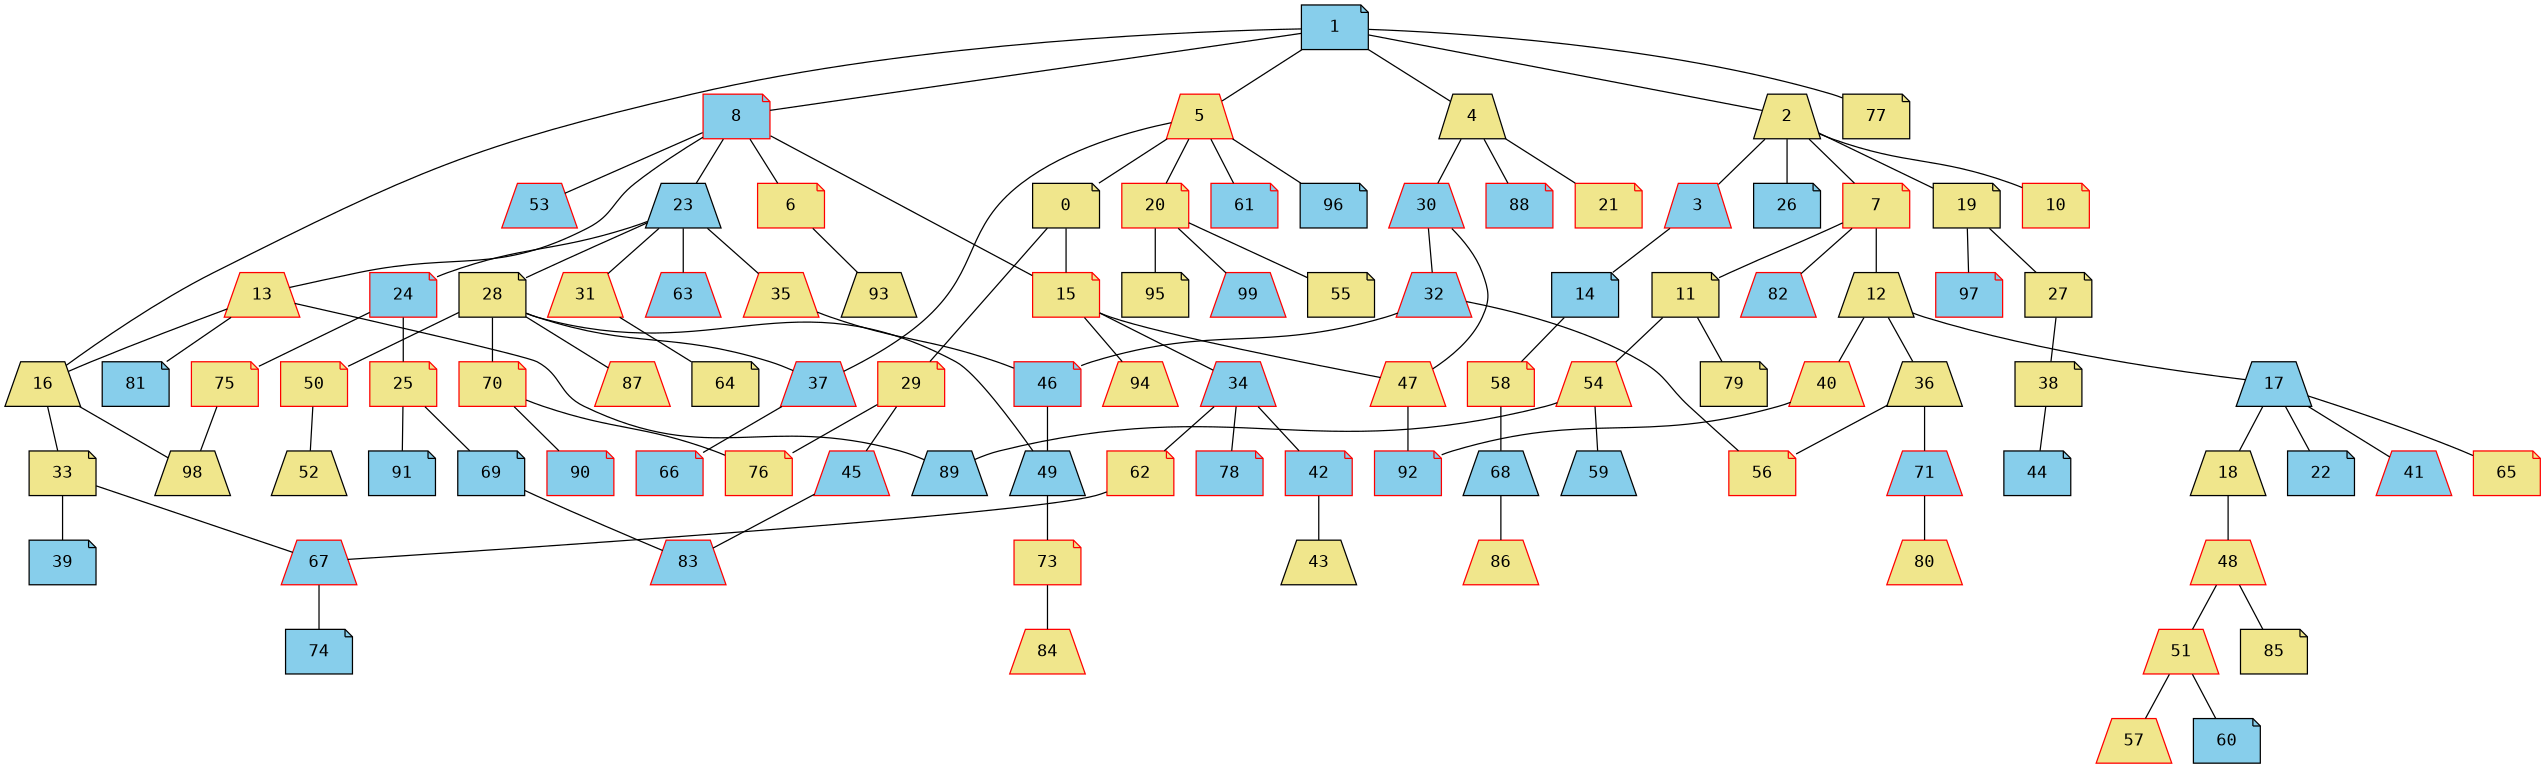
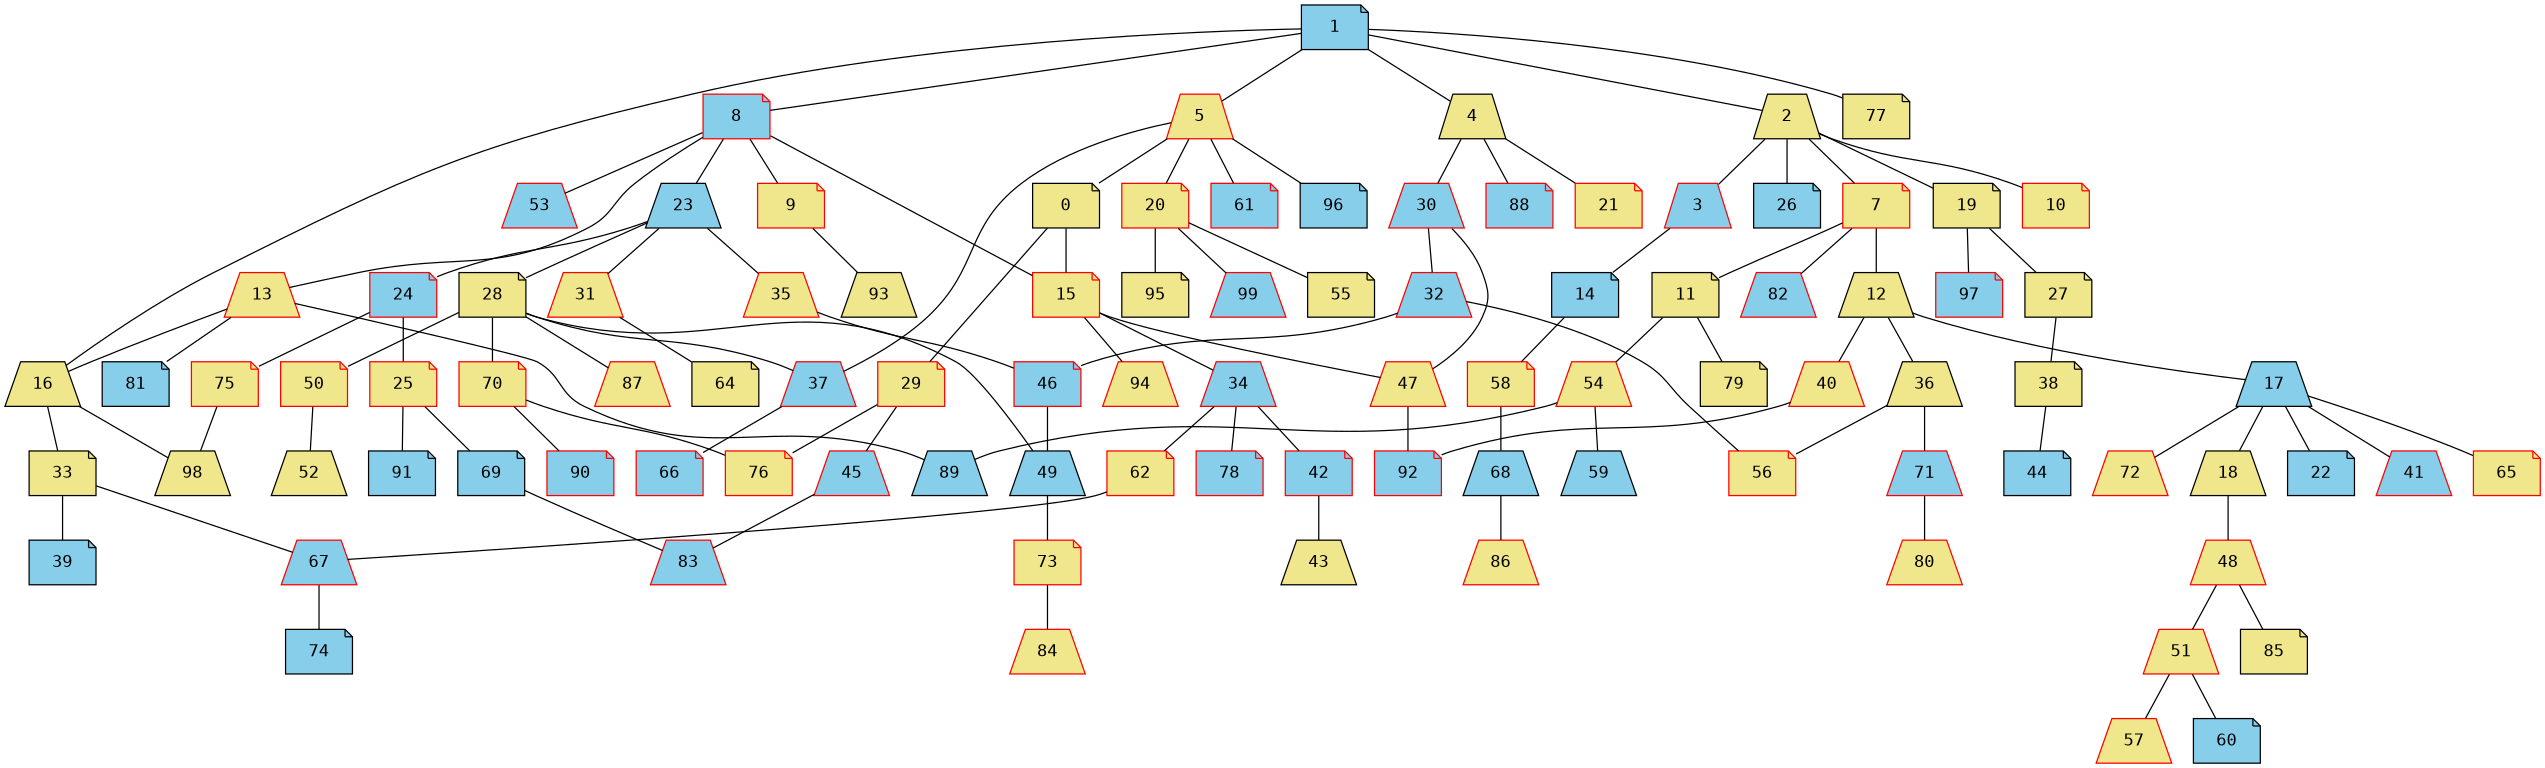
node "6": label "6" -> "9"
node "63": removed
node "72": added
